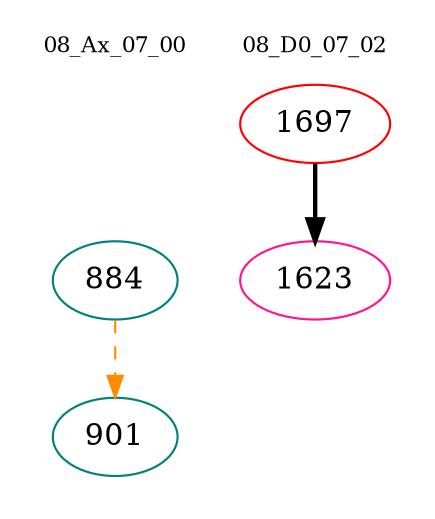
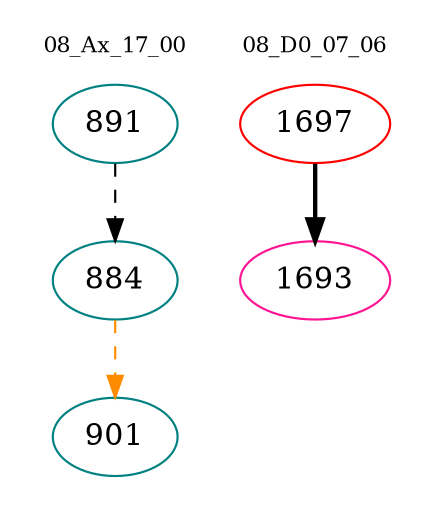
cluster "08_Ax_07_00": label "08_Ax_07_00" -> "08_Ax_17_00"
cluster "08_D0_07_02": label "08_D0_07_02" -> "08_D0_07_06"
node "891": added
node "1623": label "1623" -> "1693"
